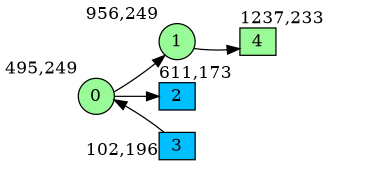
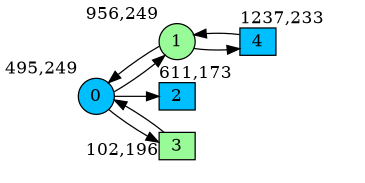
edge "4 1237,233" -> "1 956,249": added
node "4 1237,233": fillcolor palegreen -> deepskyblue
edge "1 956,249" -> "0 495,249": added
node "0 495,249": fillcolor palegreen -> deepskyblue
edge "0 495,249" -> "3 102,196": added
node "3 102,196": fillcolor deepskyblue -> palegreen
